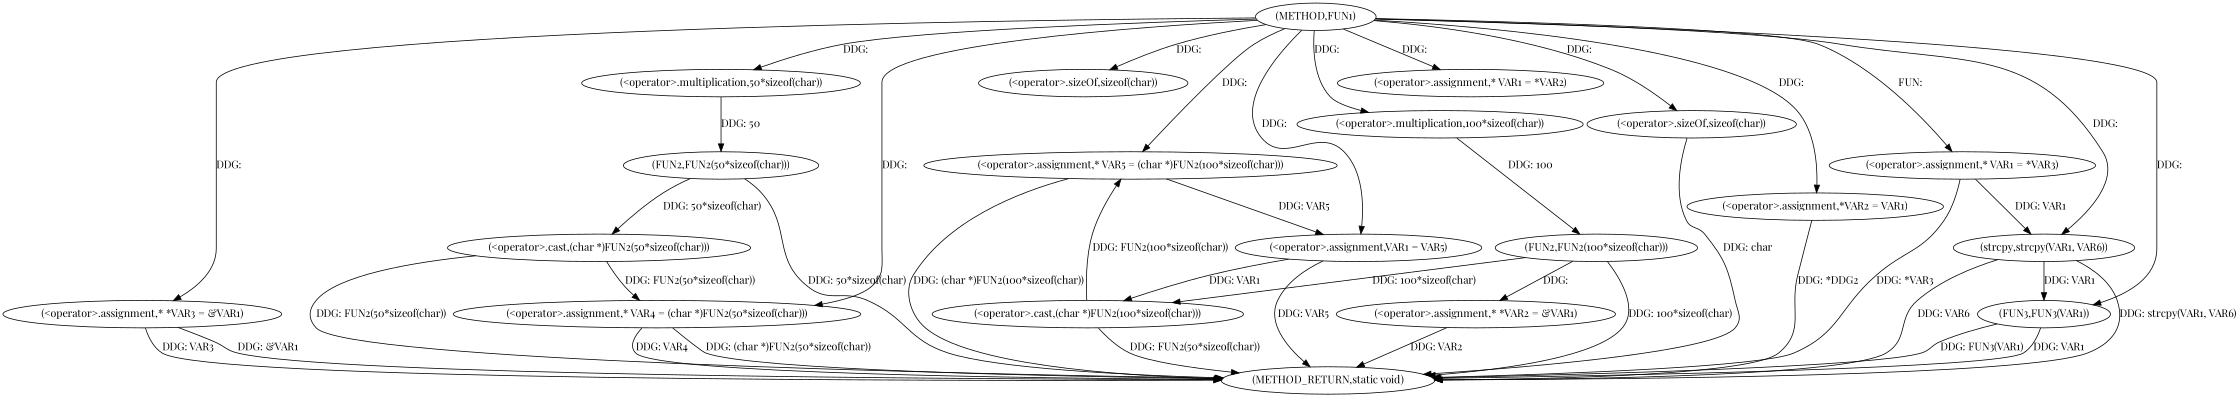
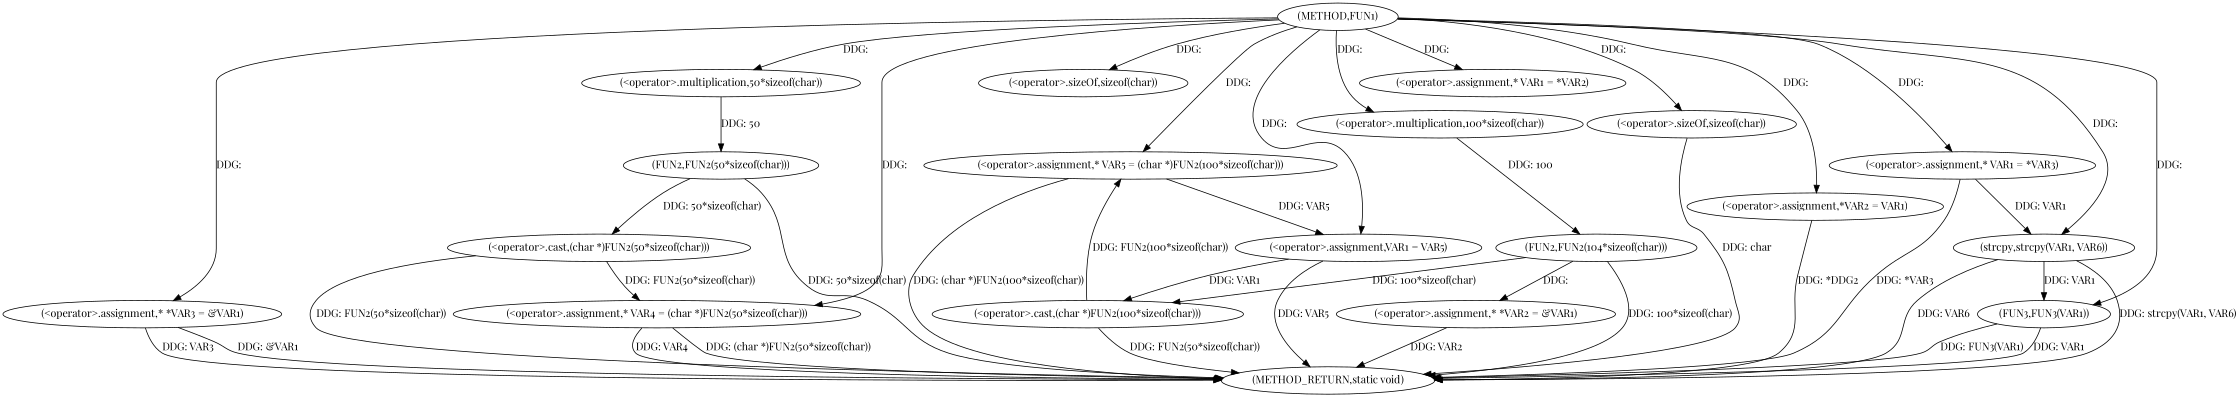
edge "(METHOD,FUN1)" -> "(<operator>.assignment,* VAR1 = *VAR3)": label "FUN: " -> "DDG: "
node "(FUN2,FUN2(100*sizeof(char)))": label "(FUN2,FUN2(100*sizeof(char)))" -> "(FUN2,FUN2(104*sizeof(char)))"
